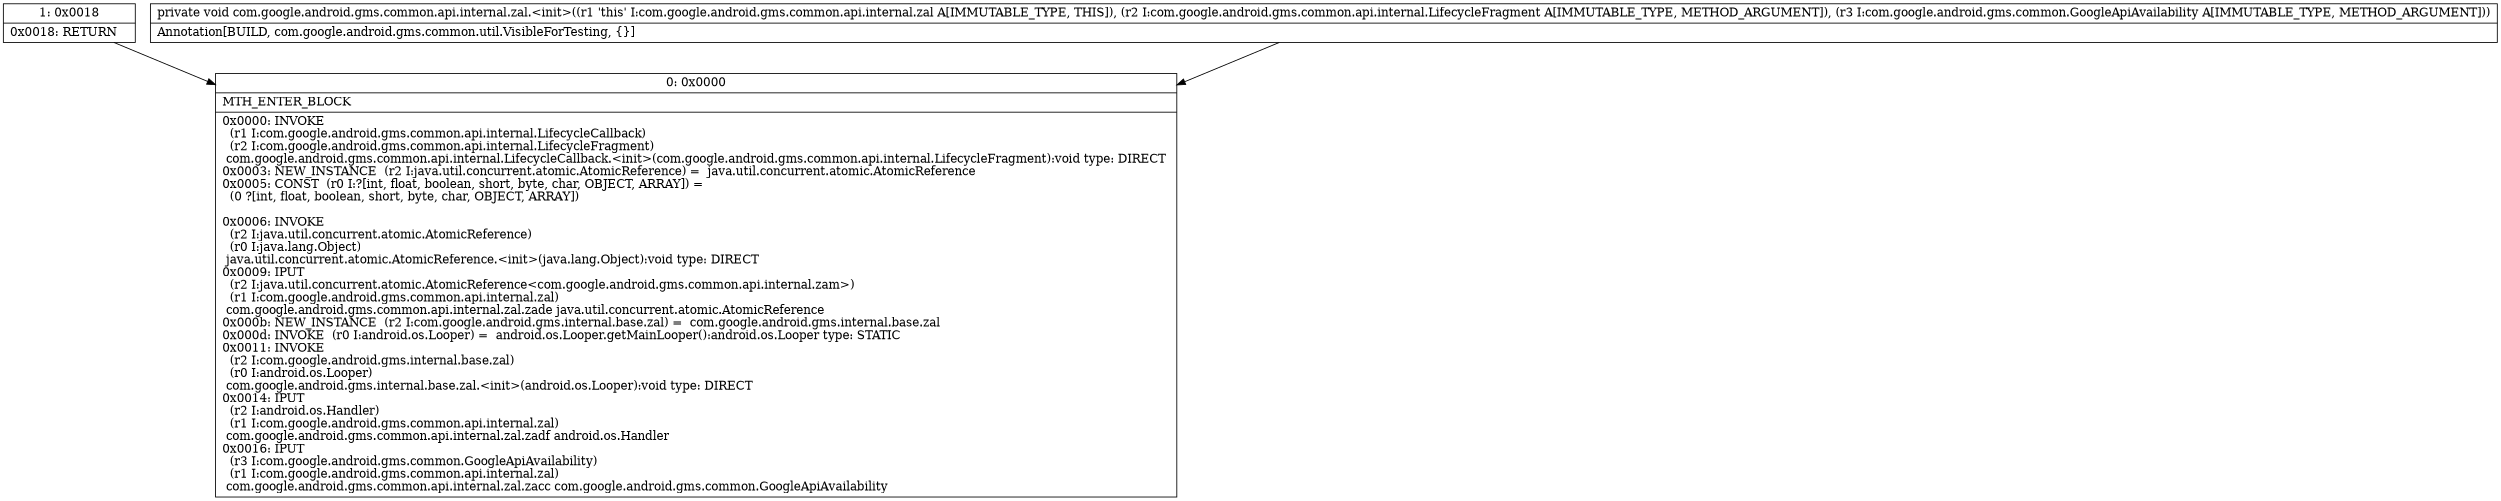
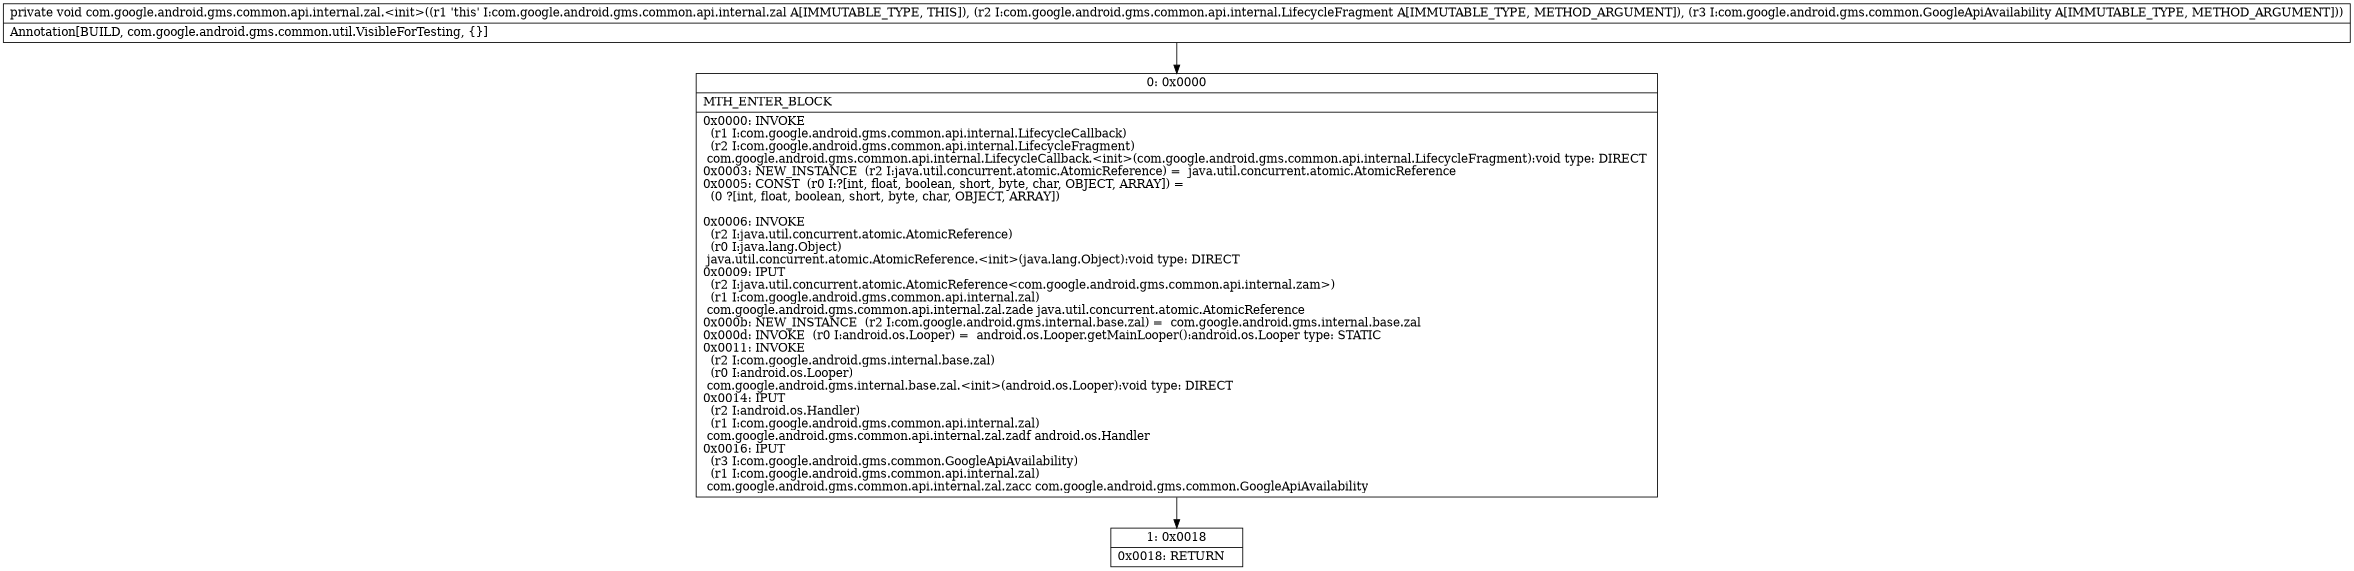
edge "1: 0x0018" -> "0: 0x0000": reversed
